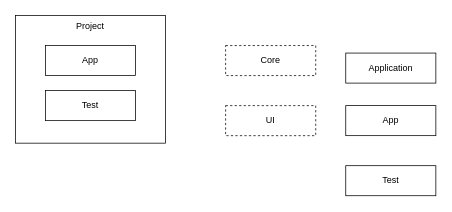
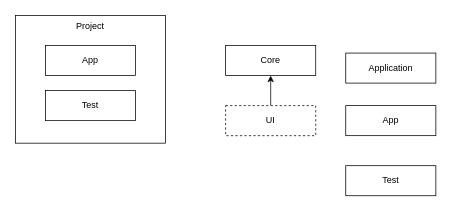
node "Core": style dashed -> solid
edge "UI" -> "Core": added
